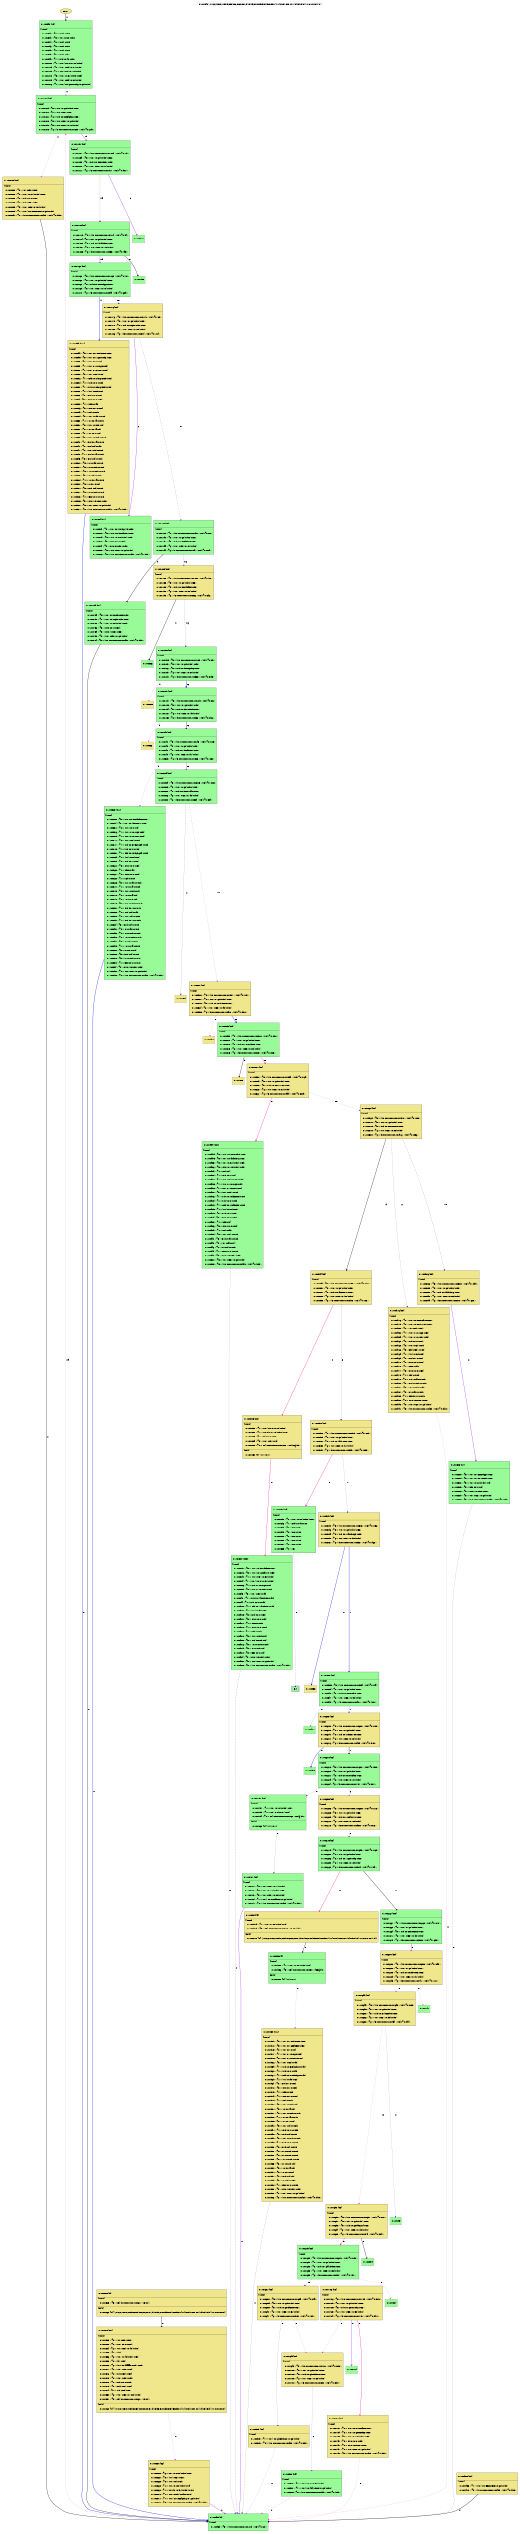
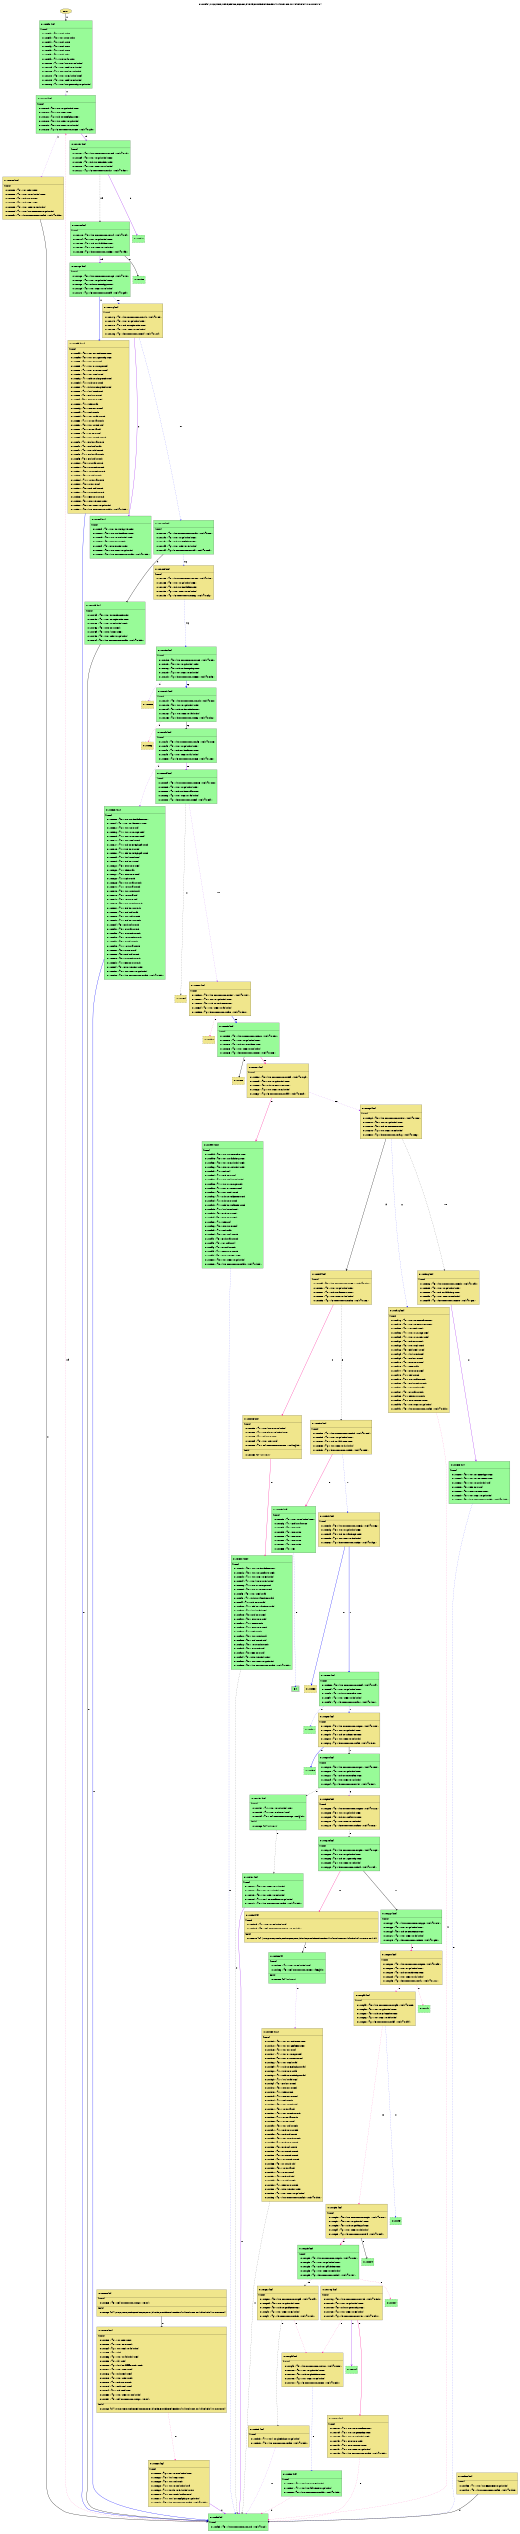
node "0x401ee6": removed
